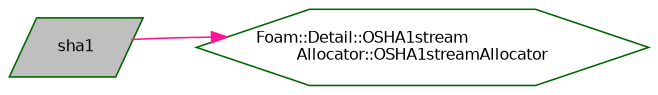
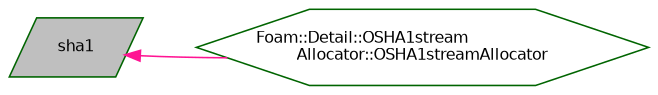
edge "sha1" -> "Foam::Detail::OSHA1stream Allocator::OSHA1streamAllocator": reversed
